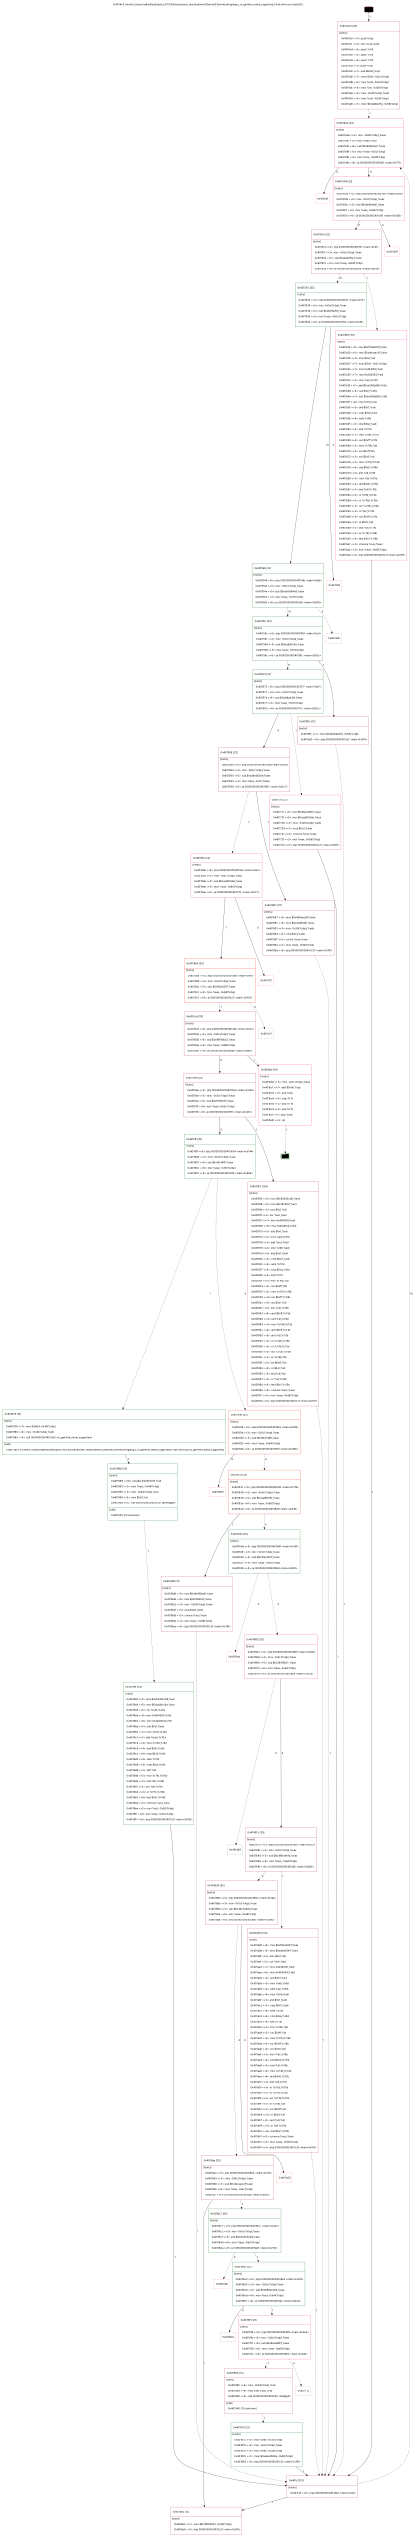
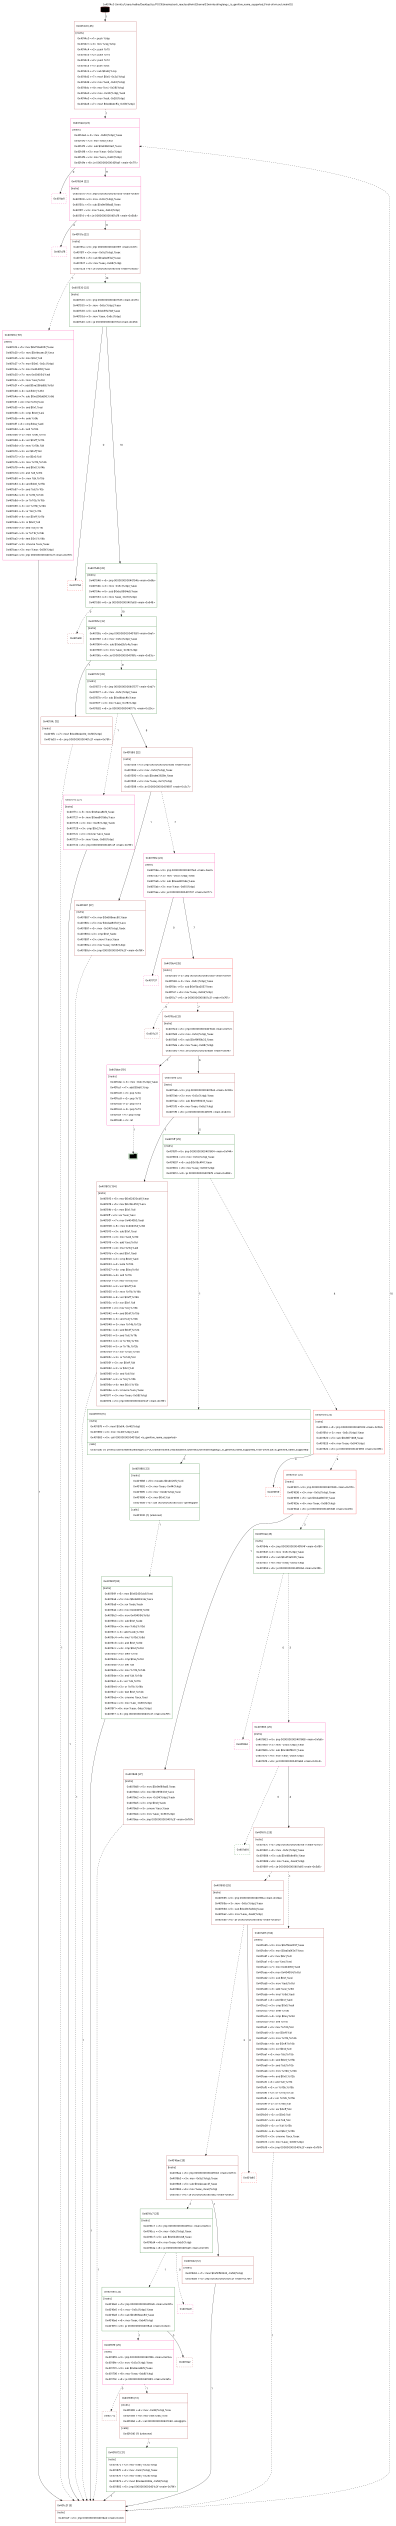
edge "0x401c2f [5]" -> "0x401bb2 [12]": reversed
